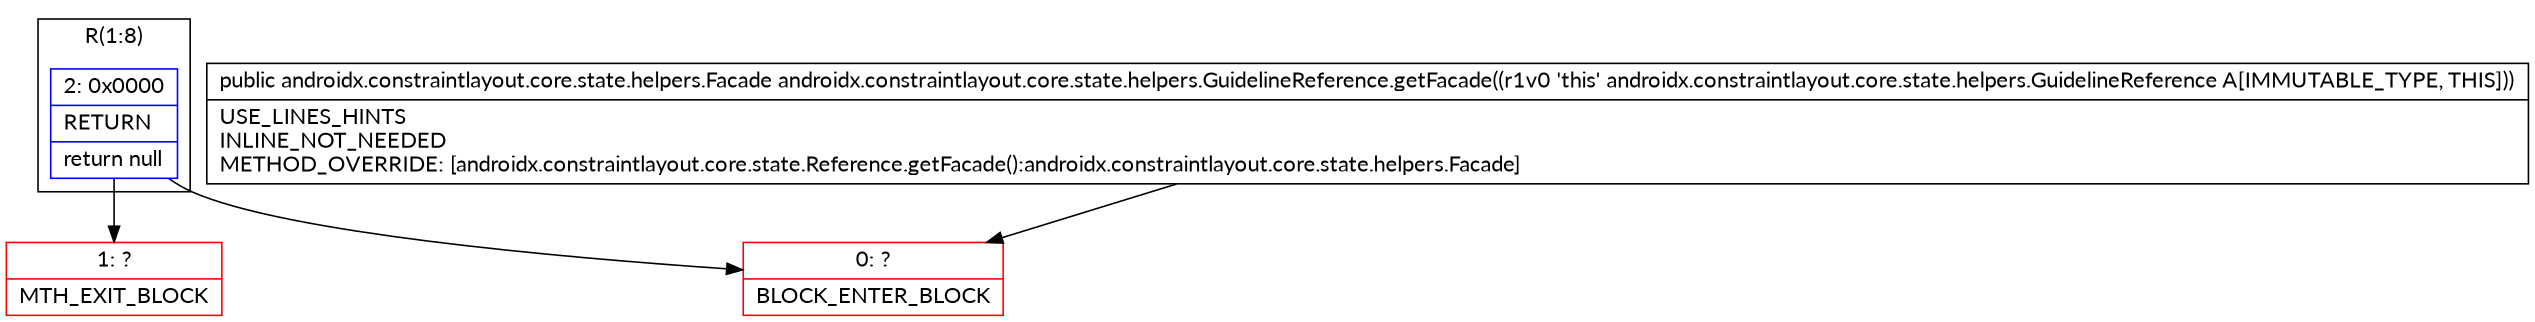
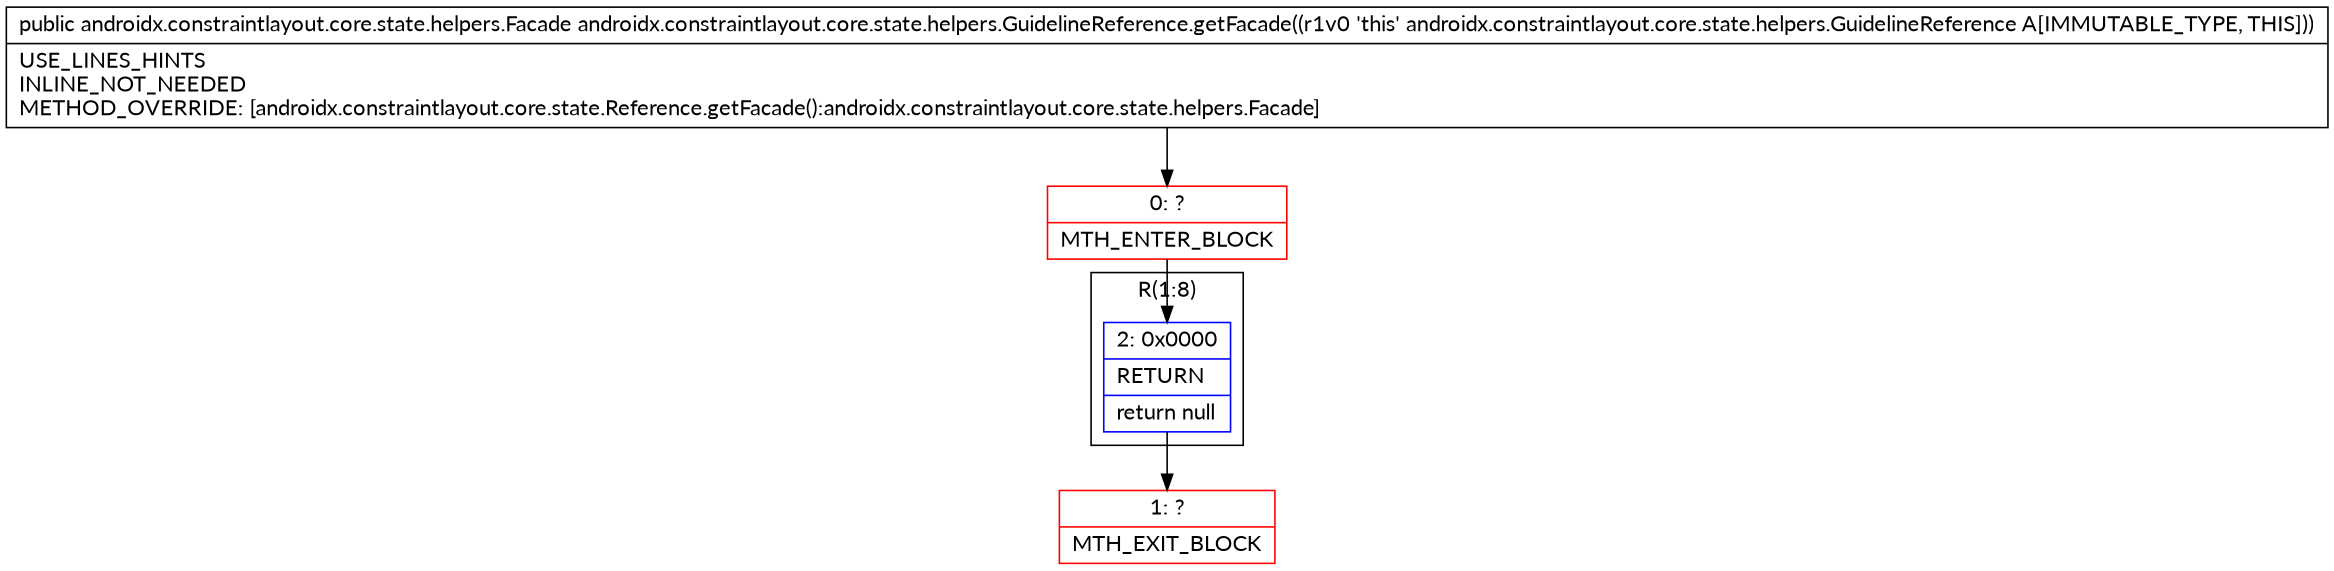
edge "2: 0x0000" -> "0: ?": reversed
node "0: ?": text "BLOCK_ENTER_BLOCK" -> "MTH_ENTER_BLOCK"
